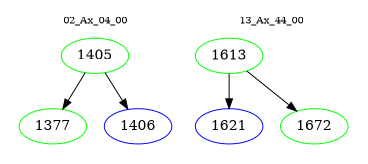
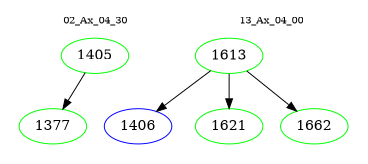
cluster "02_Ax_04_00": label "02_Ax_04_00" -> "02_Ax_04_30"
cluster "13_Ax_44_00": label "13_Ax_44_00" -> "13_Ax_04_00"
edge "1405" -> "1406": now "1613" -> "1406"
node "1621": color blue -> green
node "1672": label "1672" -> "1662"
